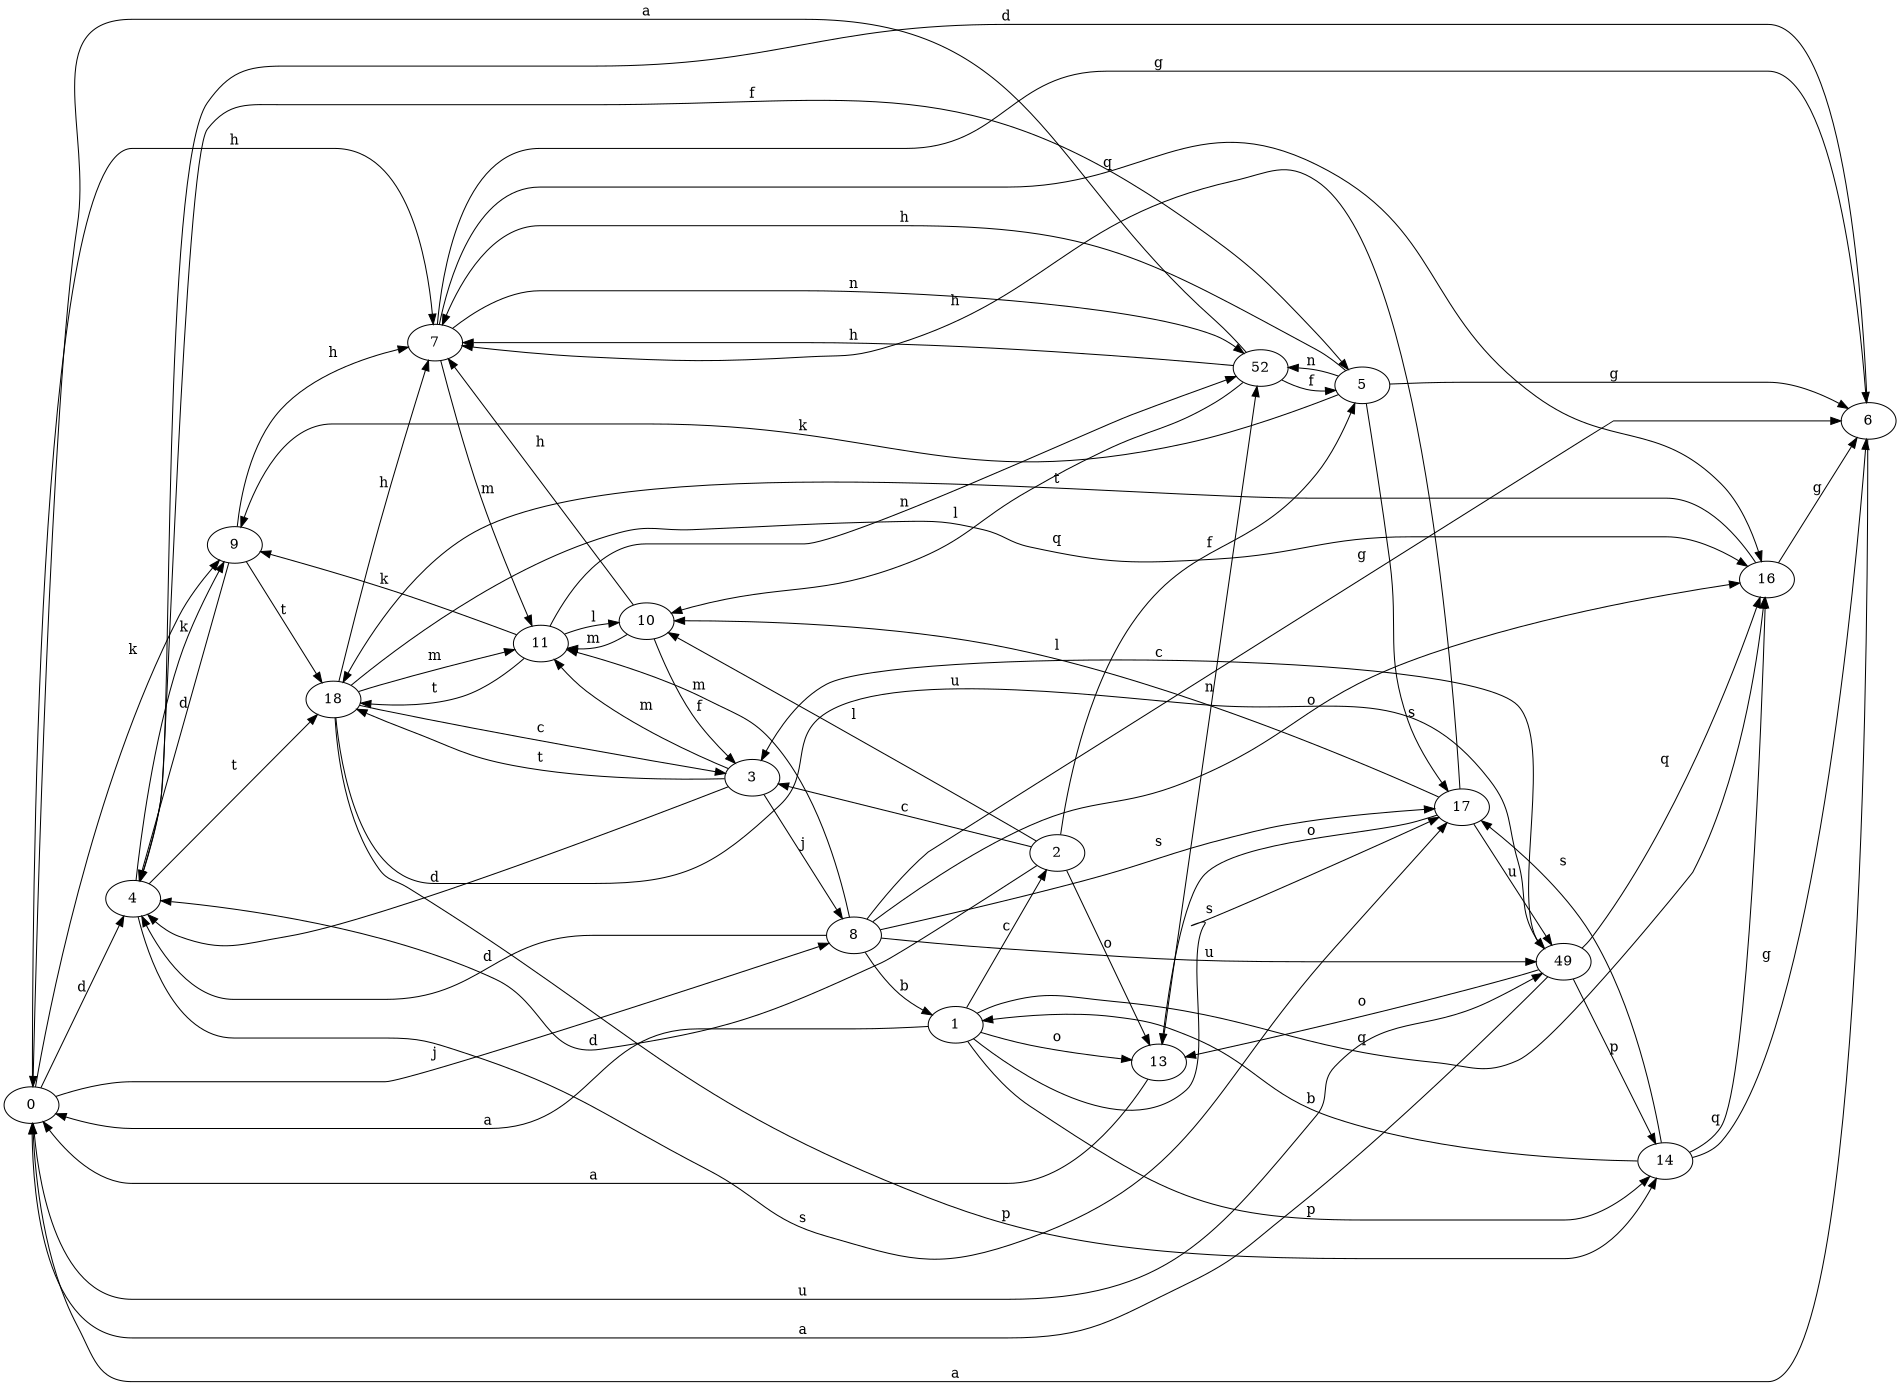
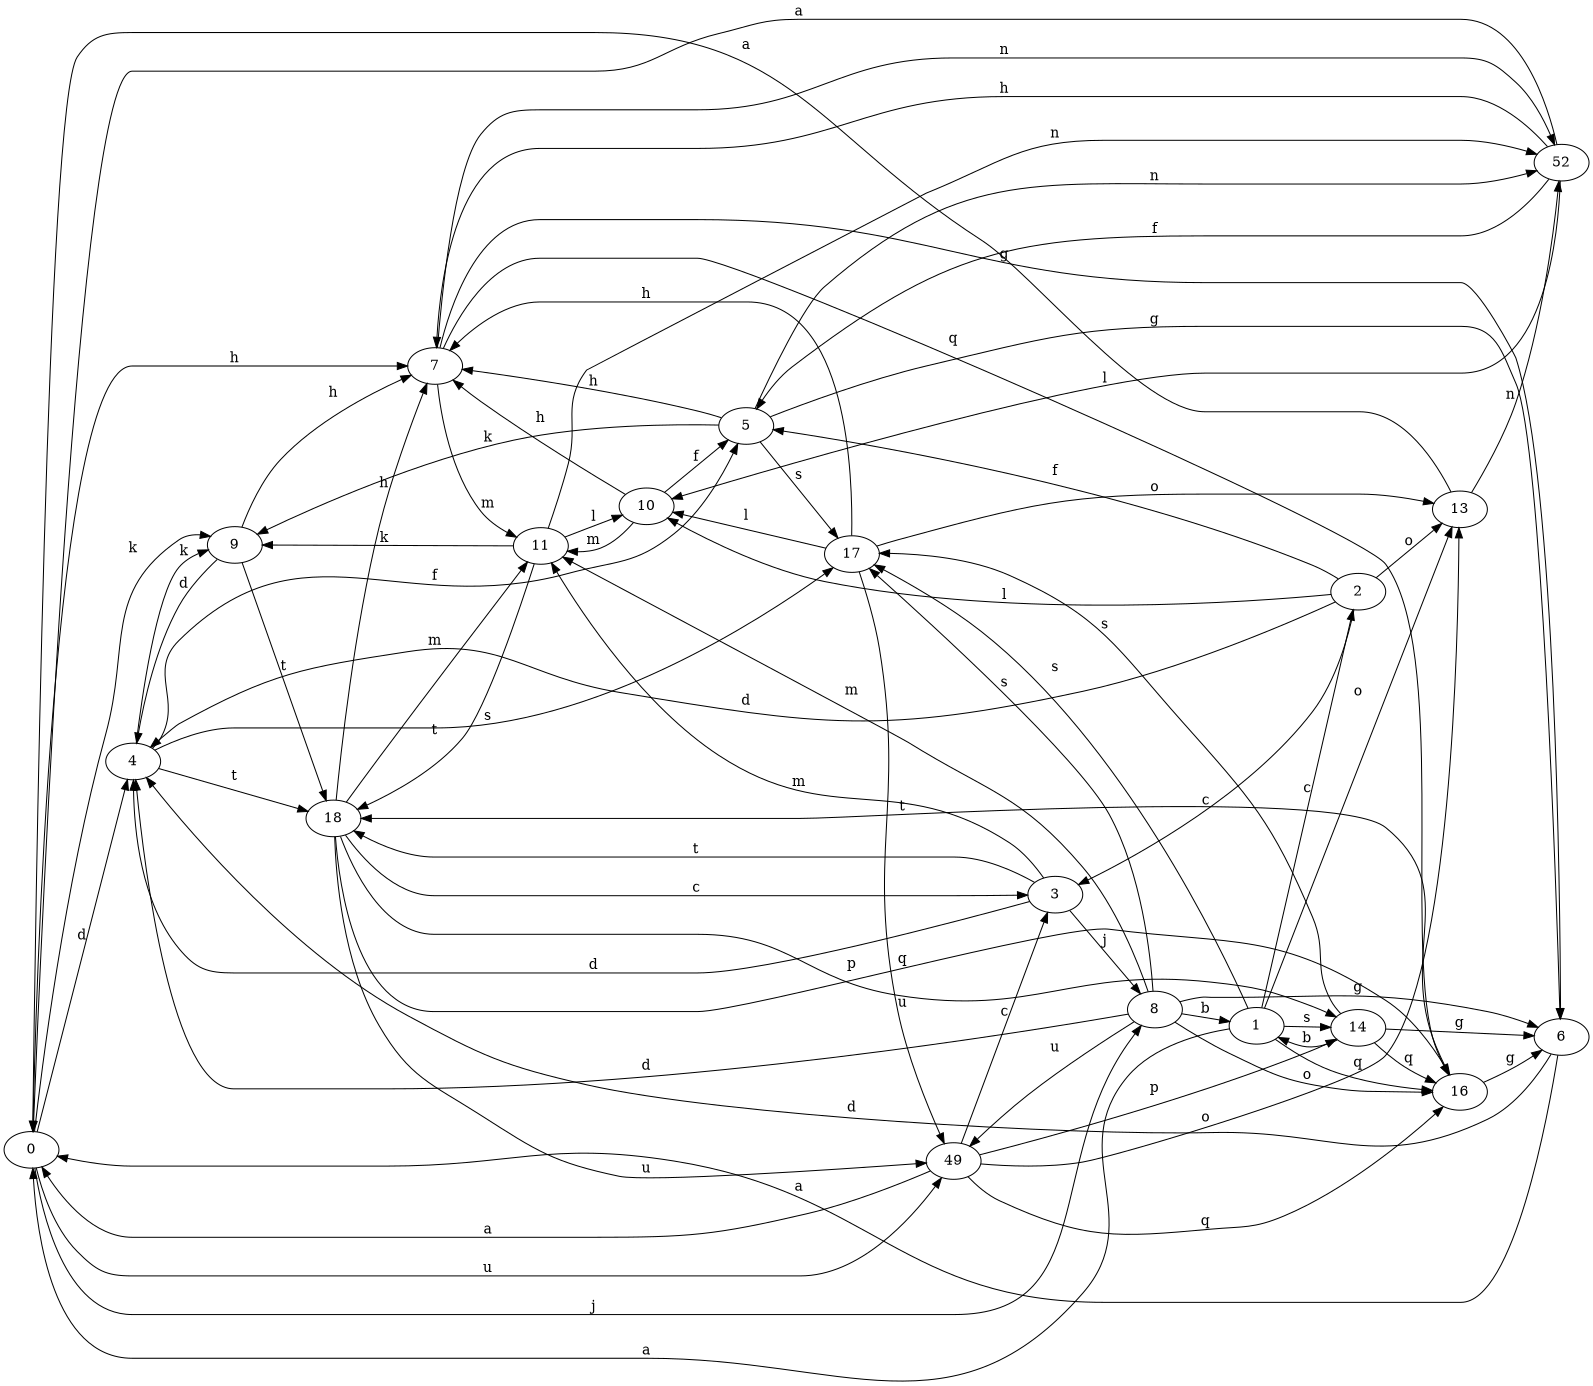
edge "10" -> "3": now "10" -> "5"
edge "1" -> "14": label "p" -> "s"
